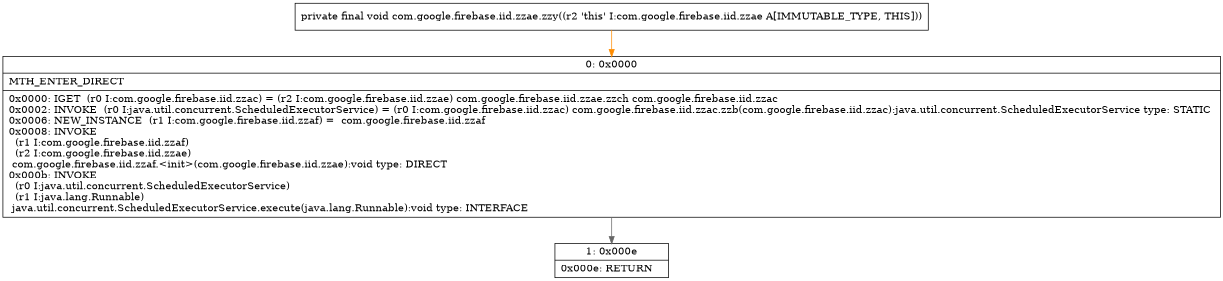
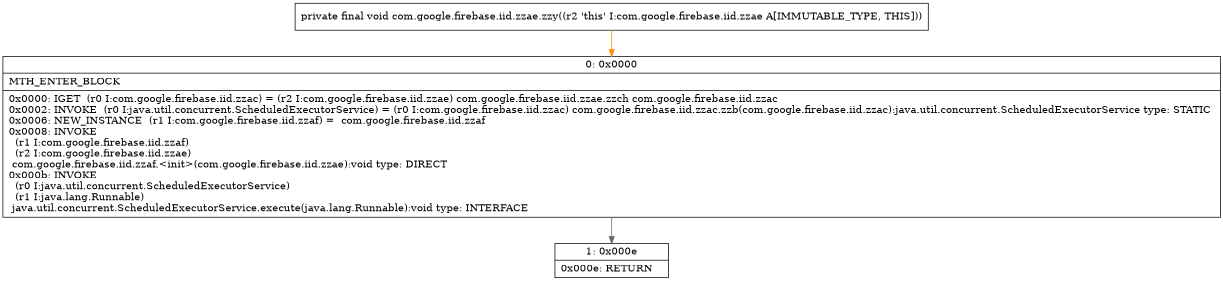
node "0: 0x0000": text "MTH_ENTER_DIRECT" -> "MTH_ENTER_BLOCK"
